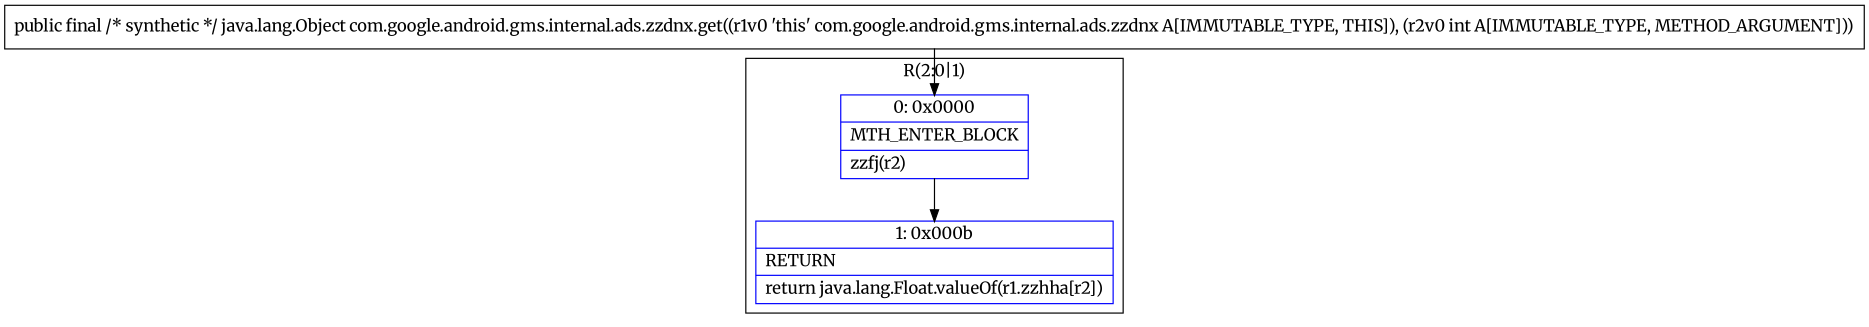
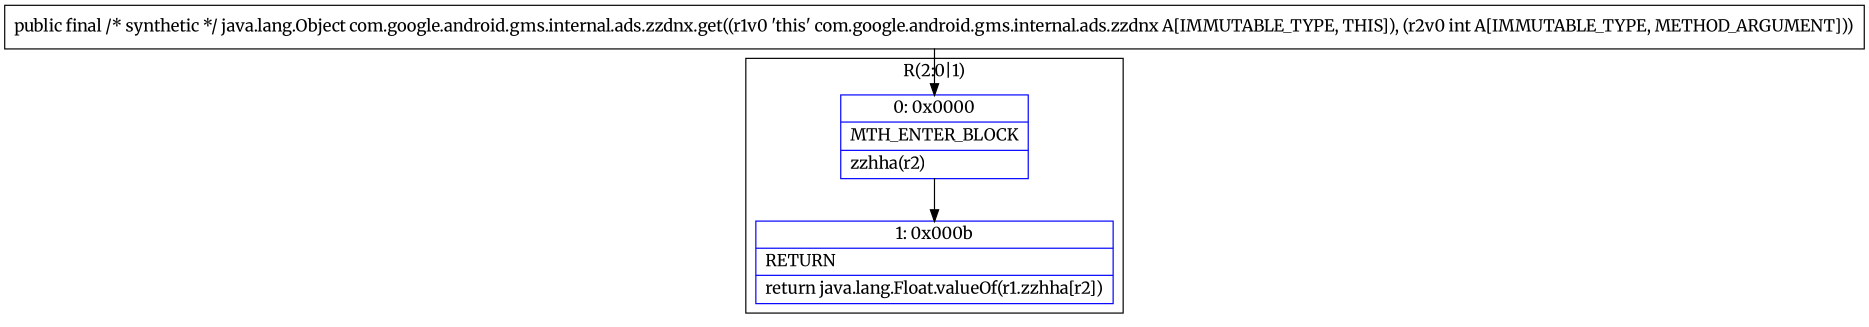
node "0: 0x0000": text "zzfj(r2)" -> "zzhha(r2)"
